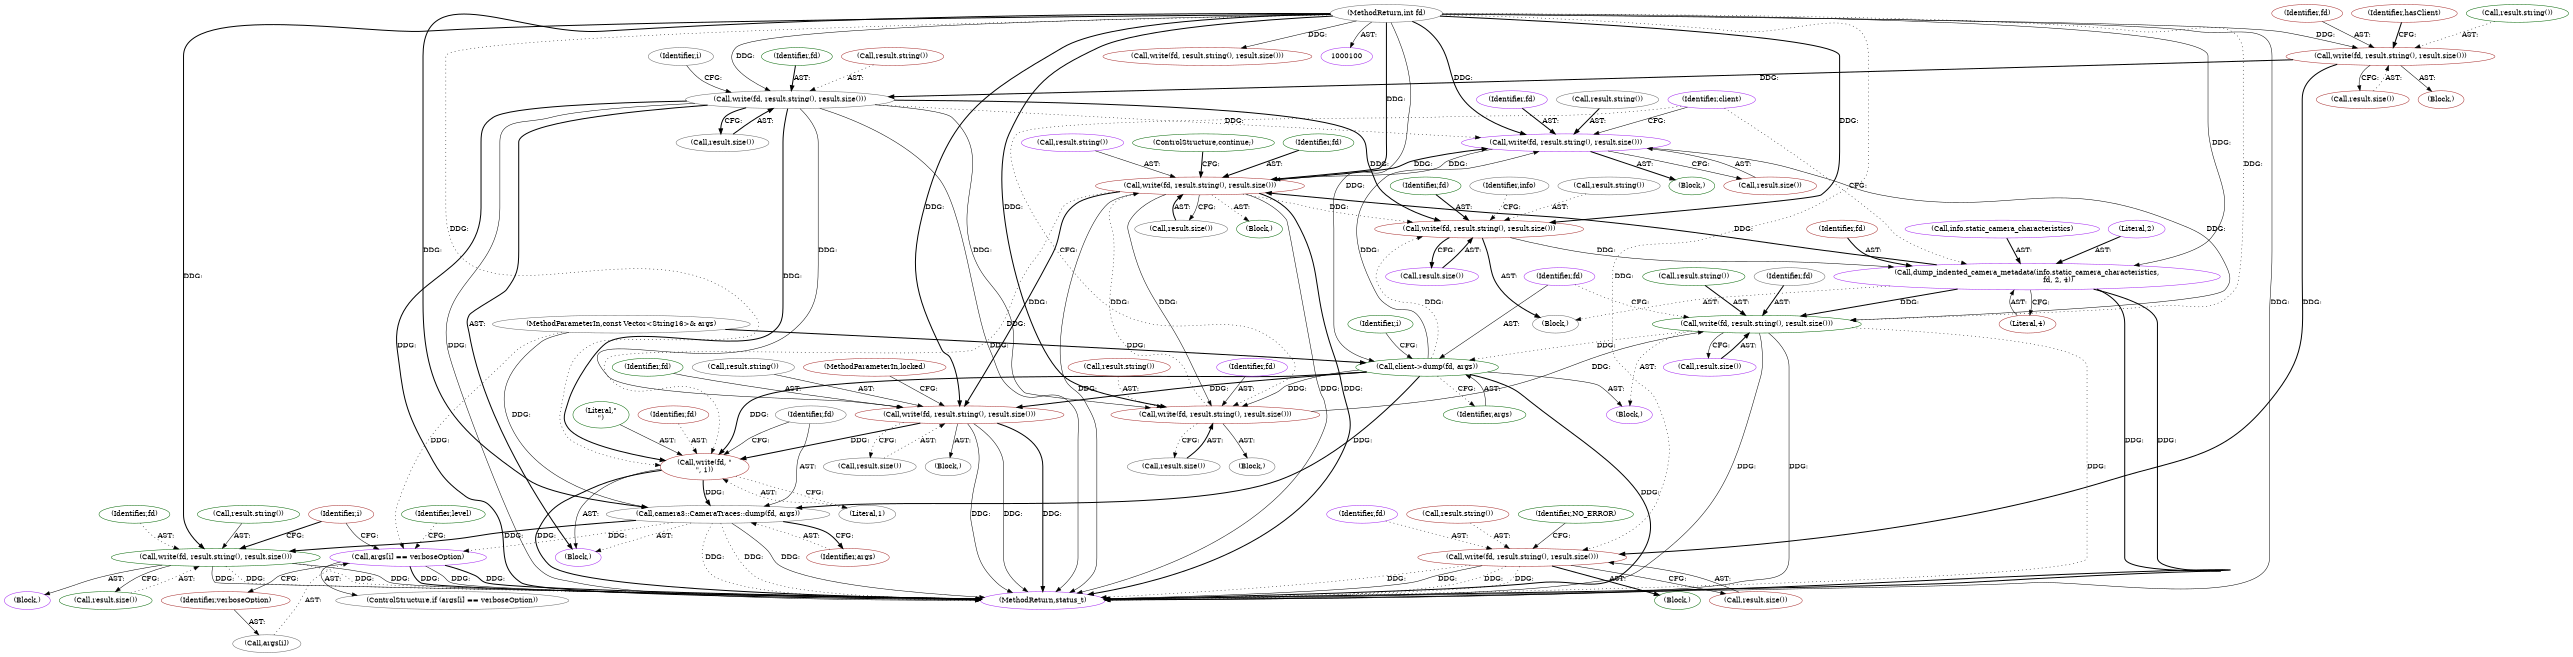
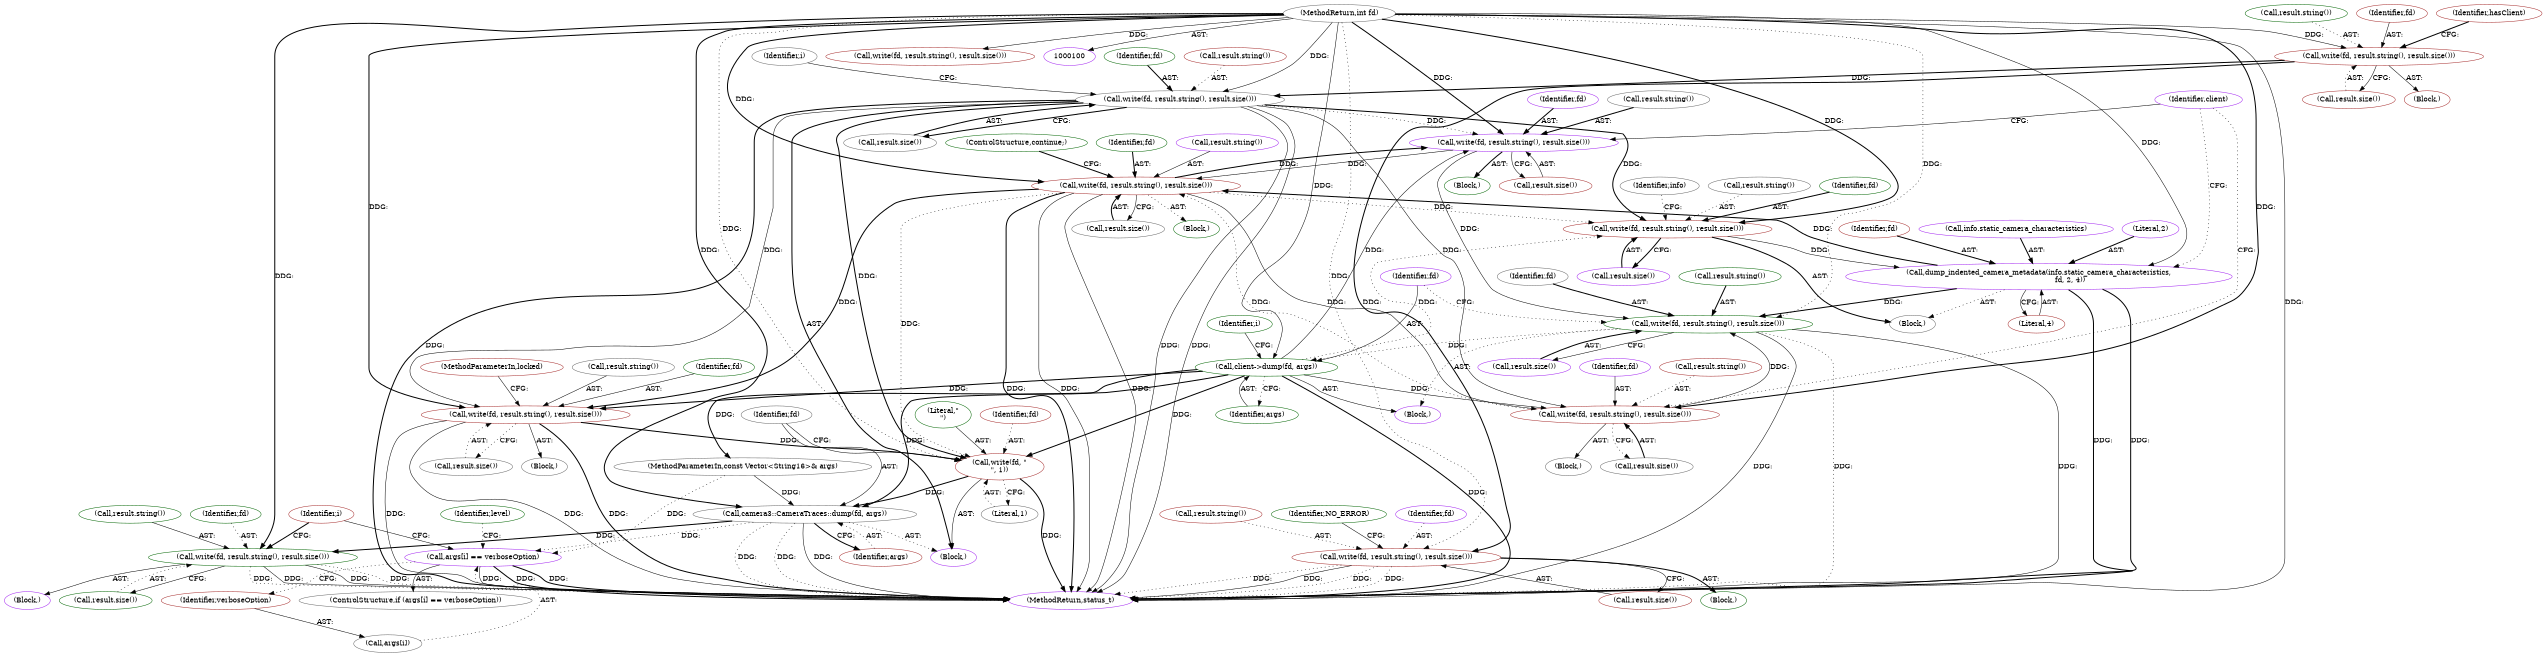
edge "(MethodParameterIn,const Vector<String16>& args)" -> "(Call,client->dump(fd, args))": reversed
edge "(Call,args[i] == verboseOption)" -> "(Identifier,verboseOption)": style solid -> dotted
